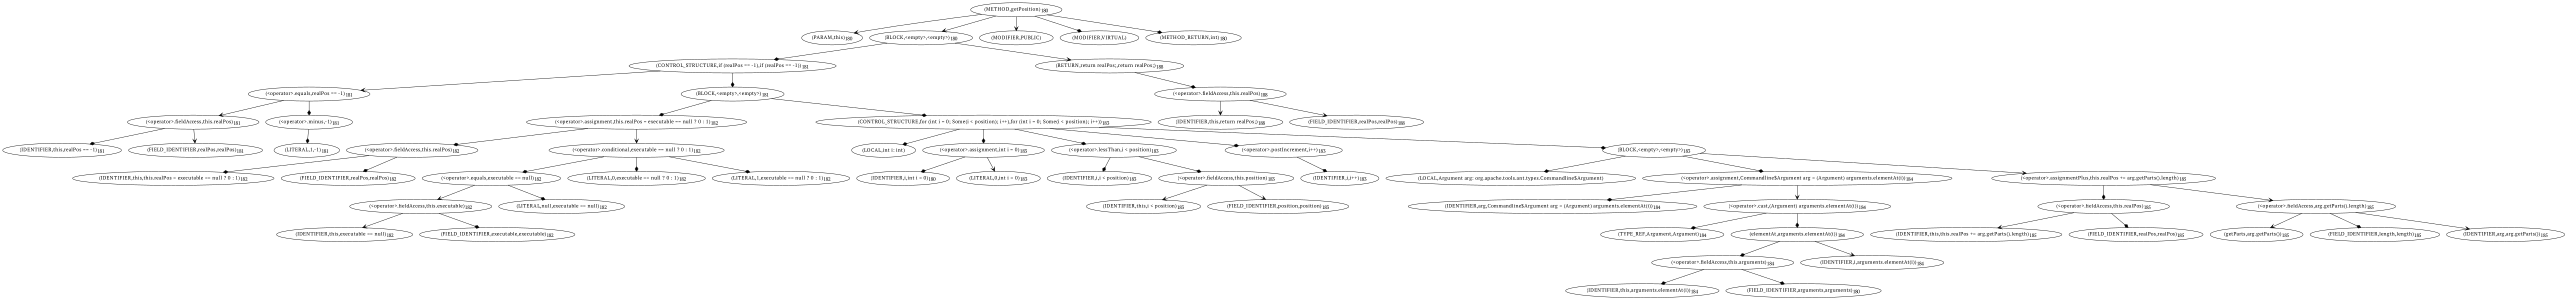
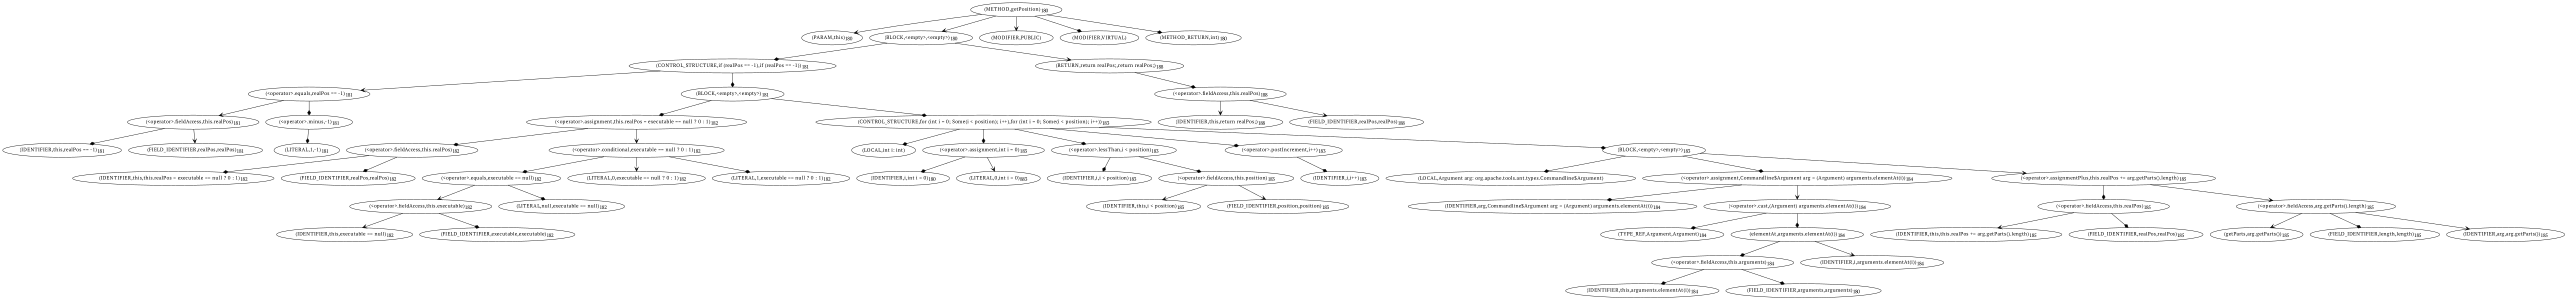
edge "(<operator>.conditional,executable == null ? 0 : 1)" -> "(LITERAL,0,executable == null ? 0 : 1)": arrowhead diamond -> vee
node "(LITERAL,0,int i = 0)": text "183" -> "883"
